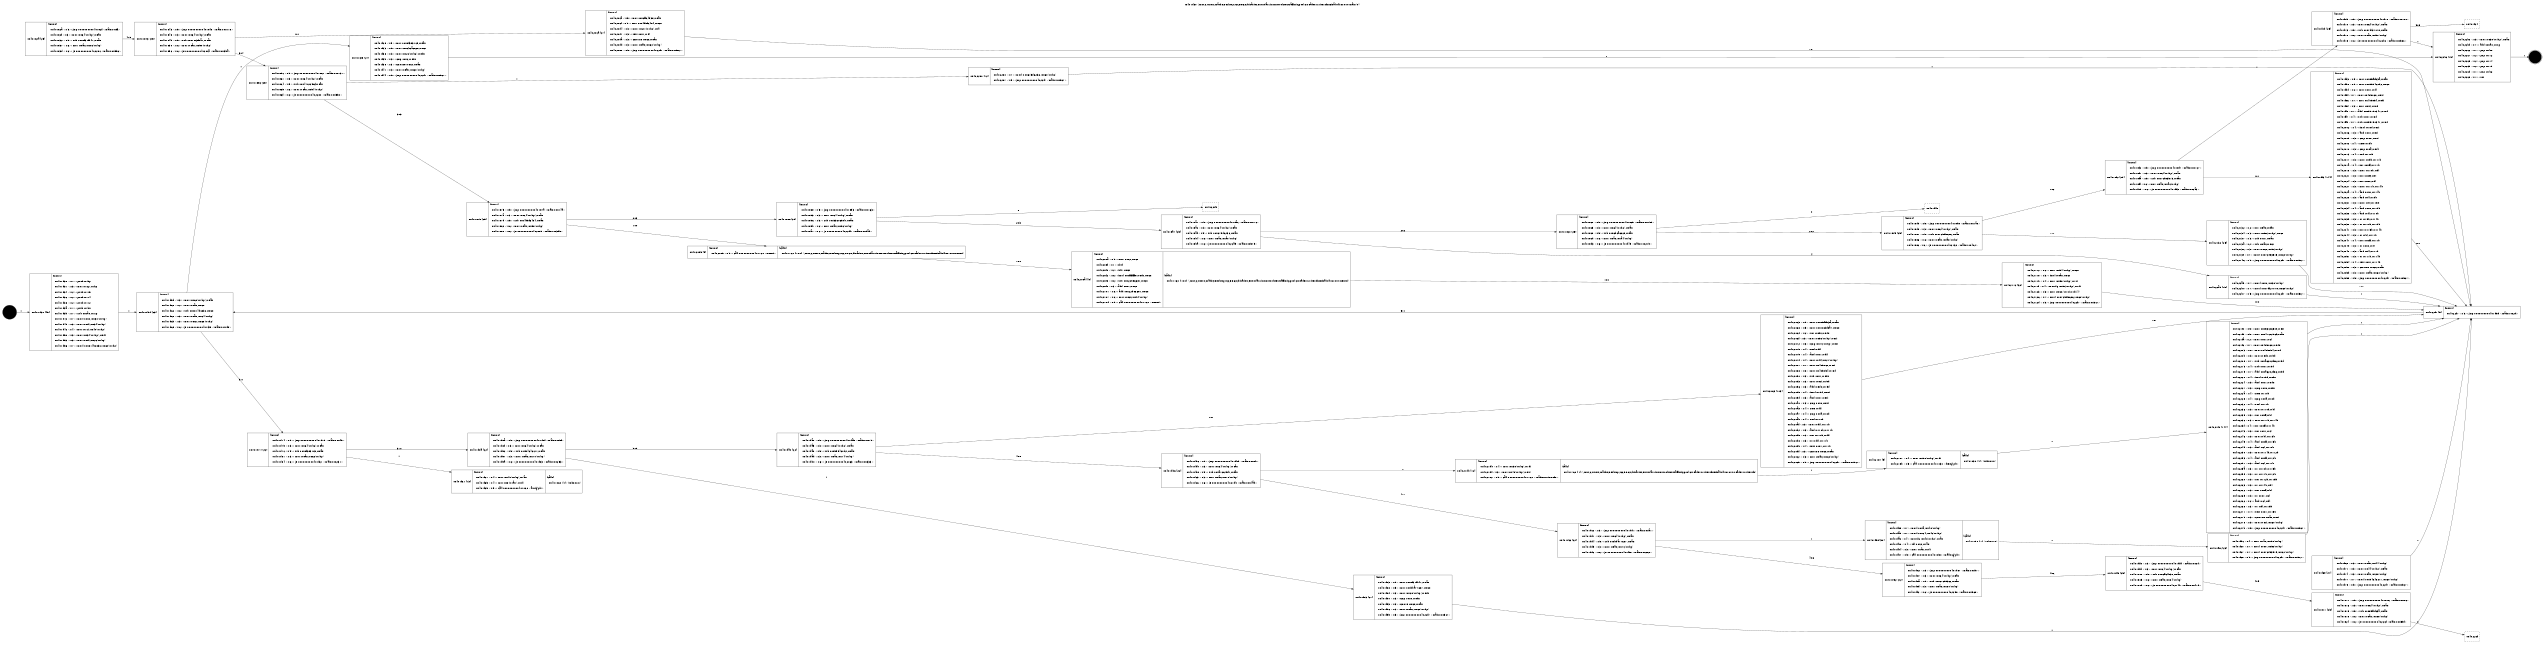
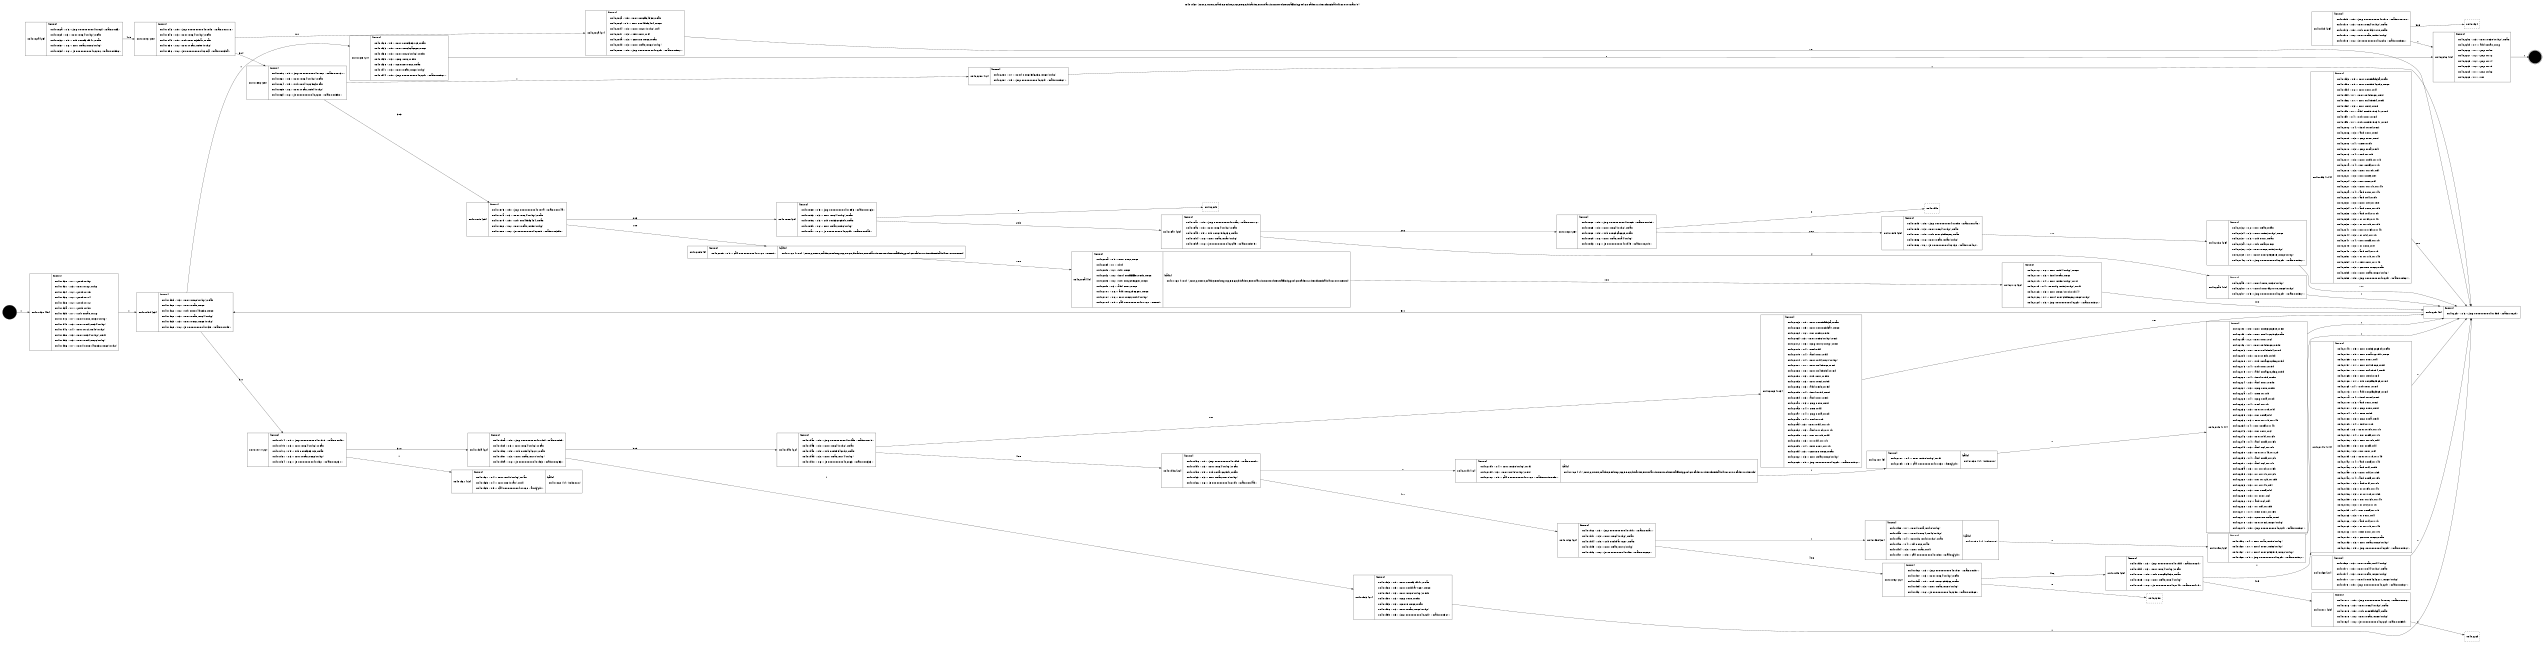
node "0x401ef2 [25]": removed
node "0x40214b [144]": added
node "0x402298": added
